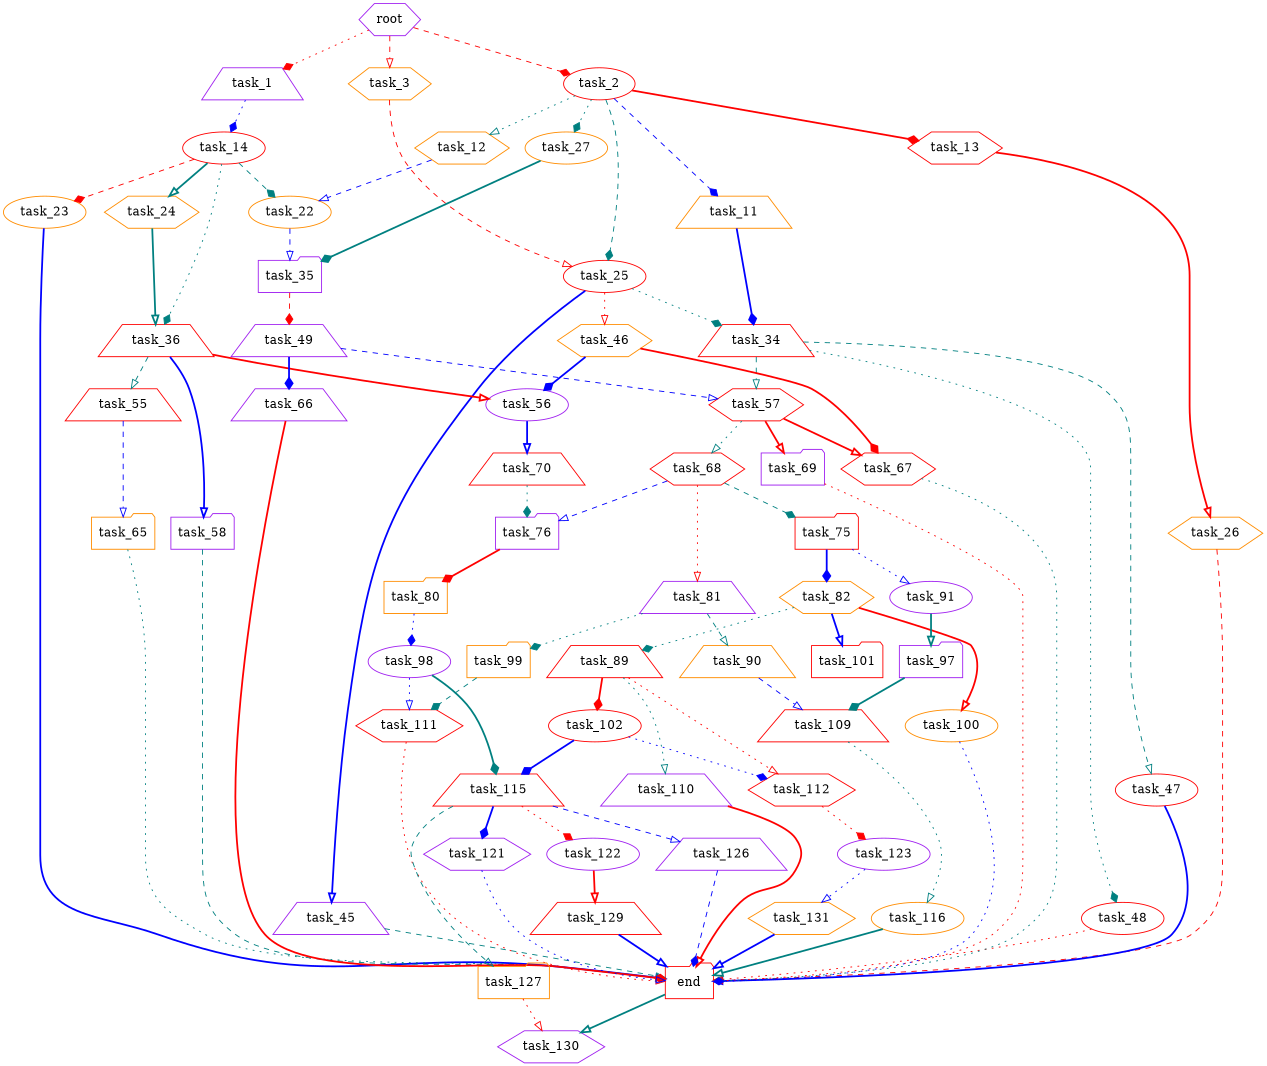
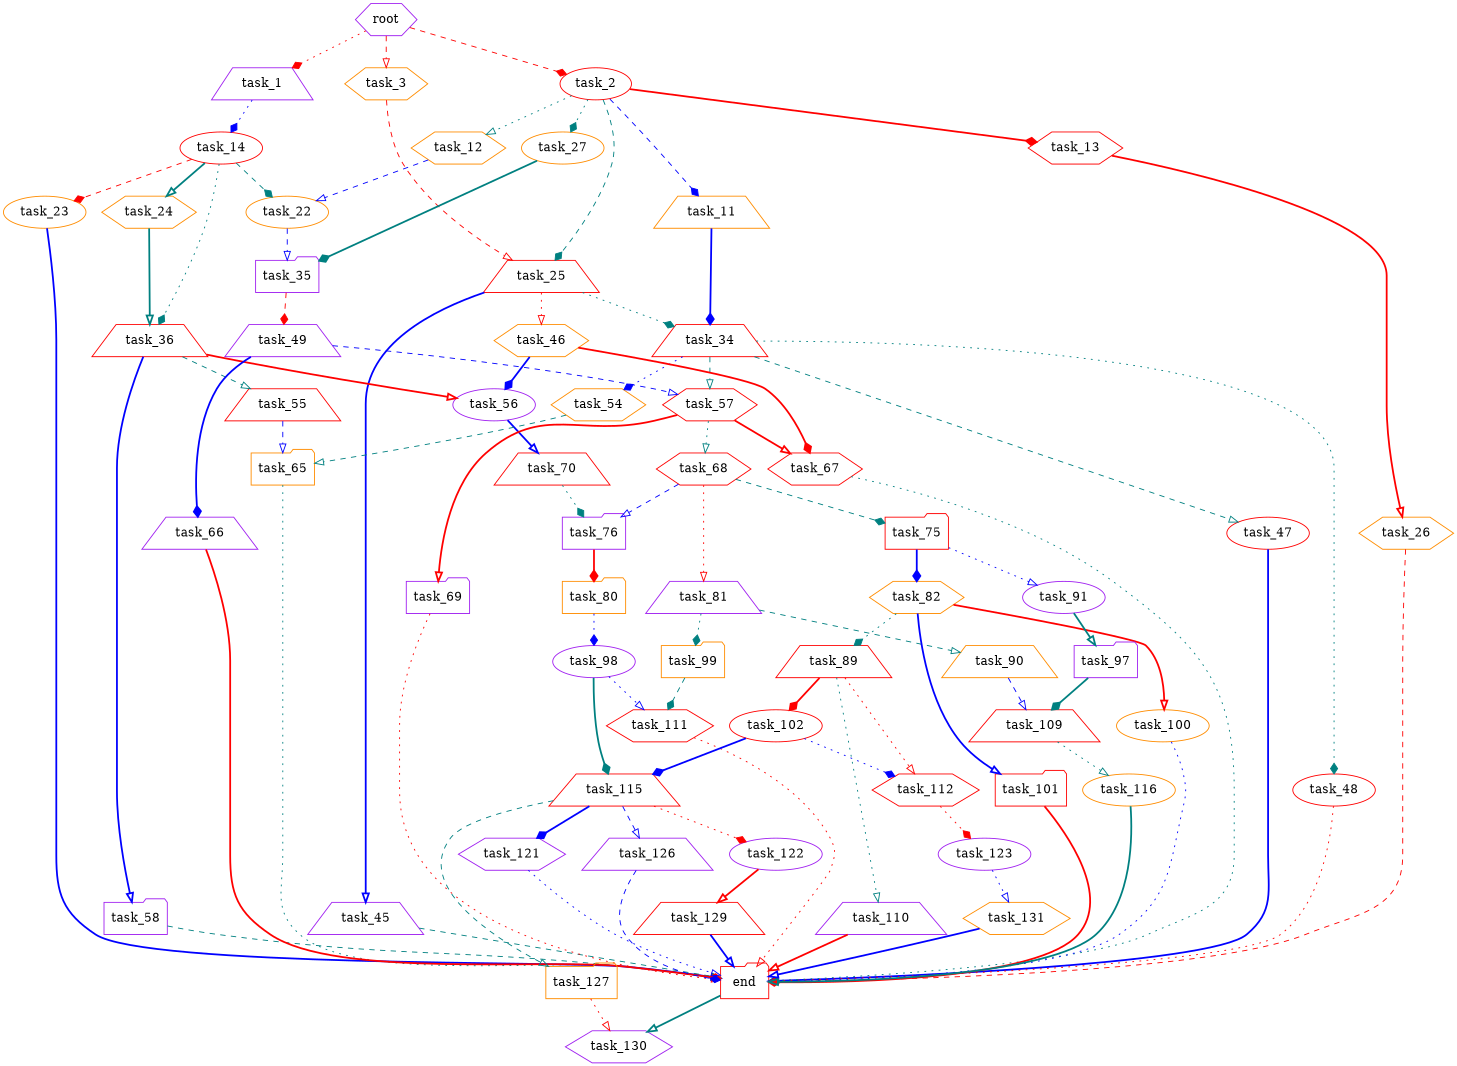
node "task_25": shape ellipse -> trapezium
node "task_54": added
edge "task_101" -> "end": added
